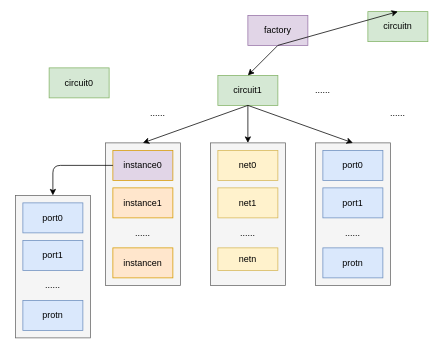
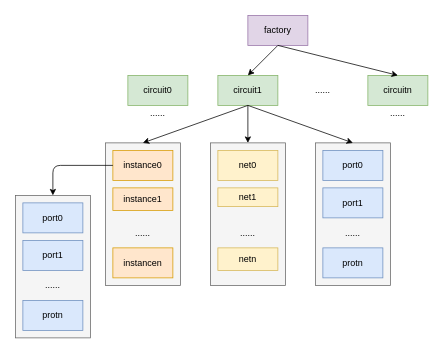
node "circuitn": moved (398, 27) -> (398, 90)
node "circuit0": moved (79, 83) -> (158, 90)
node "instance0": fillcolor #e1d5e7 -> #ffe6cc
node "instance1": size 60x30 -> 60x23
node "net1": size 60x30 -> 60x19
